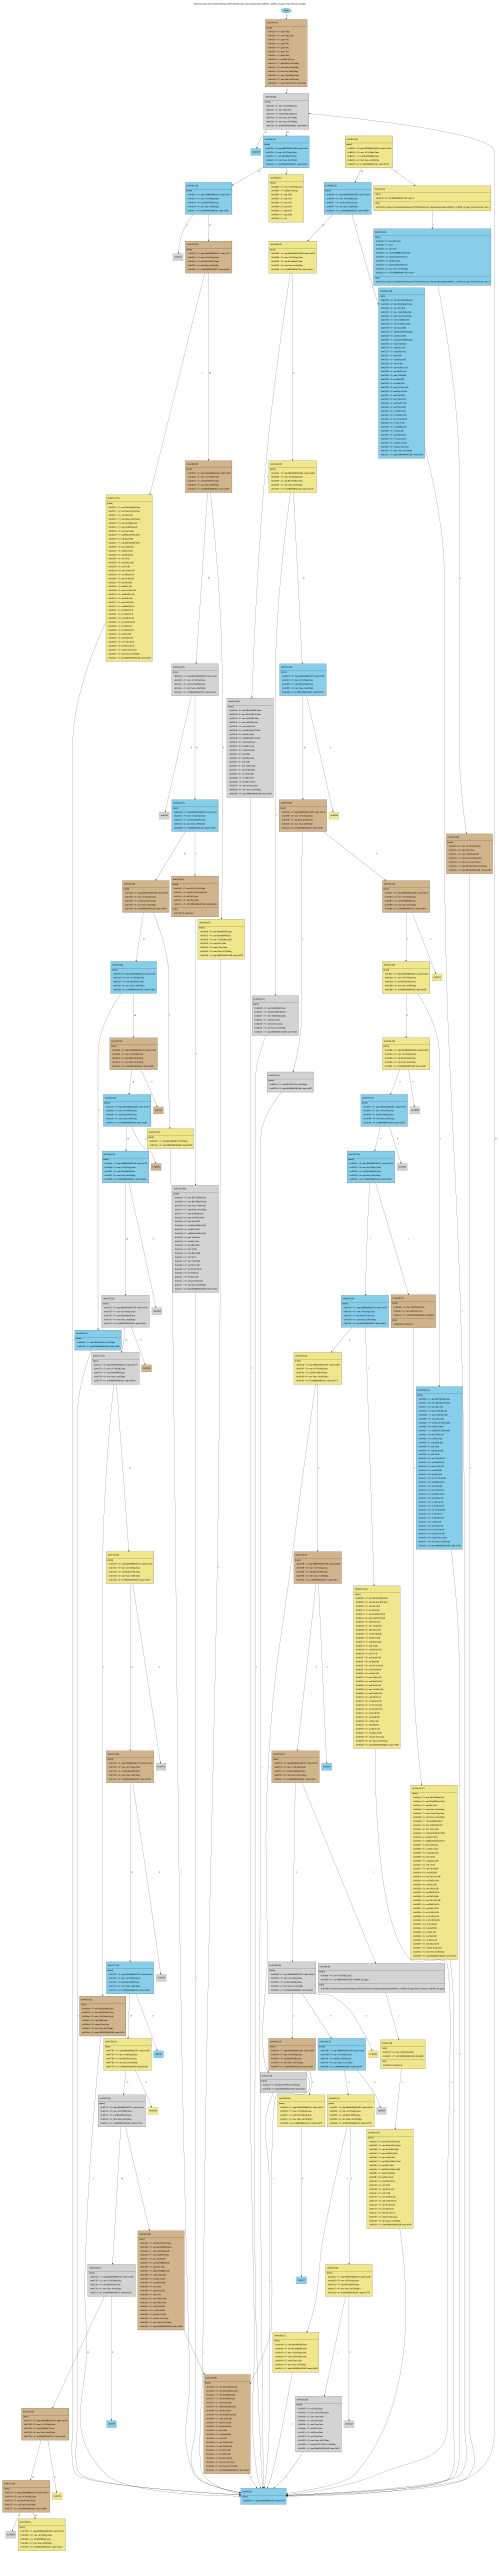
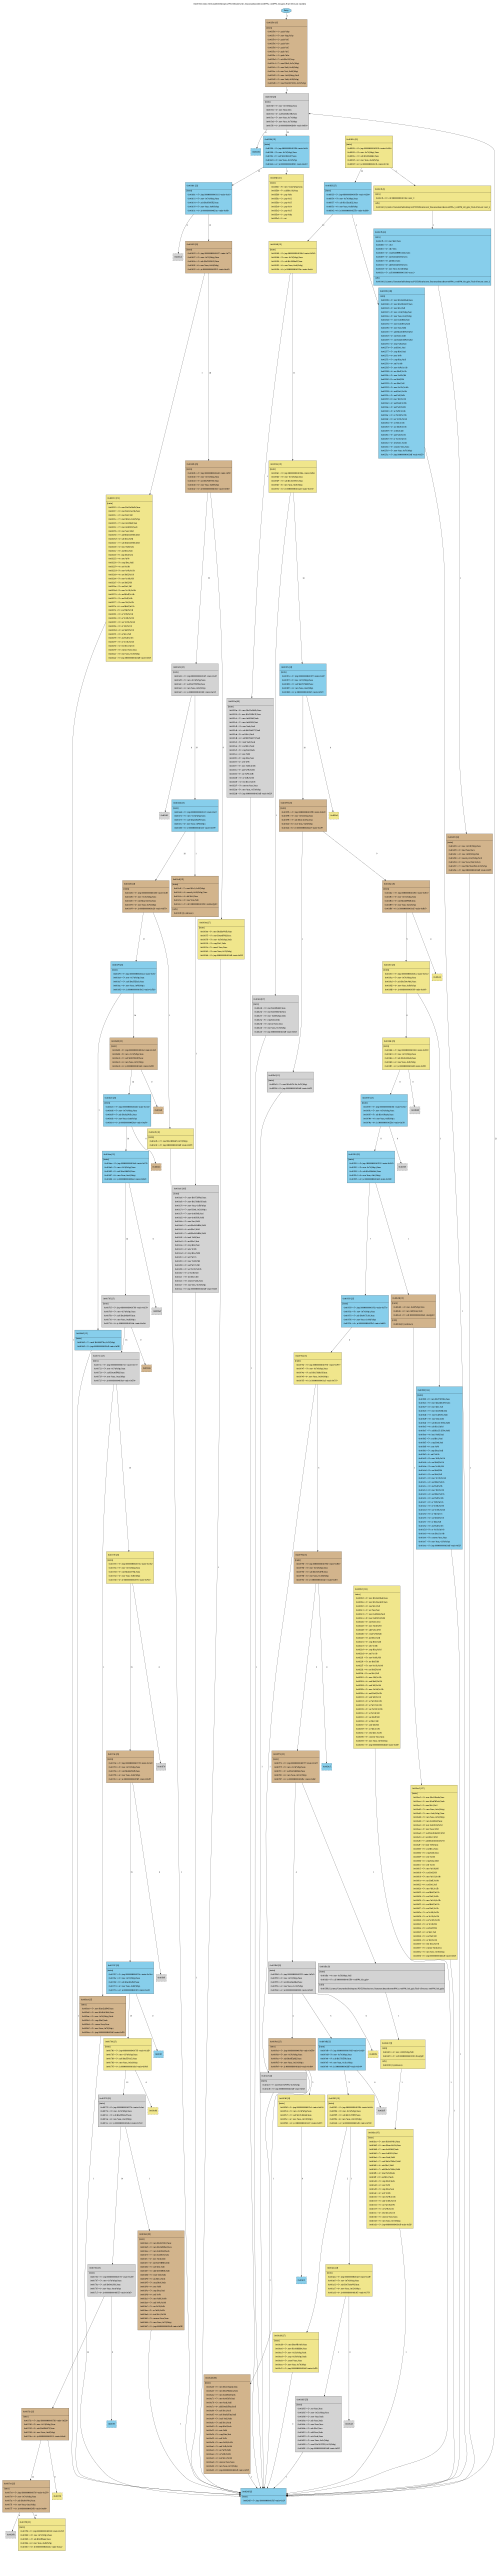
edge "0x401929 [25]" -> "0x4022b5 [134]": removed, label "1"
edge "0x401d64 [88]" -> "0x401a60 [88]": now "0x401d64 [88]" -> "0x4024df [5]"
